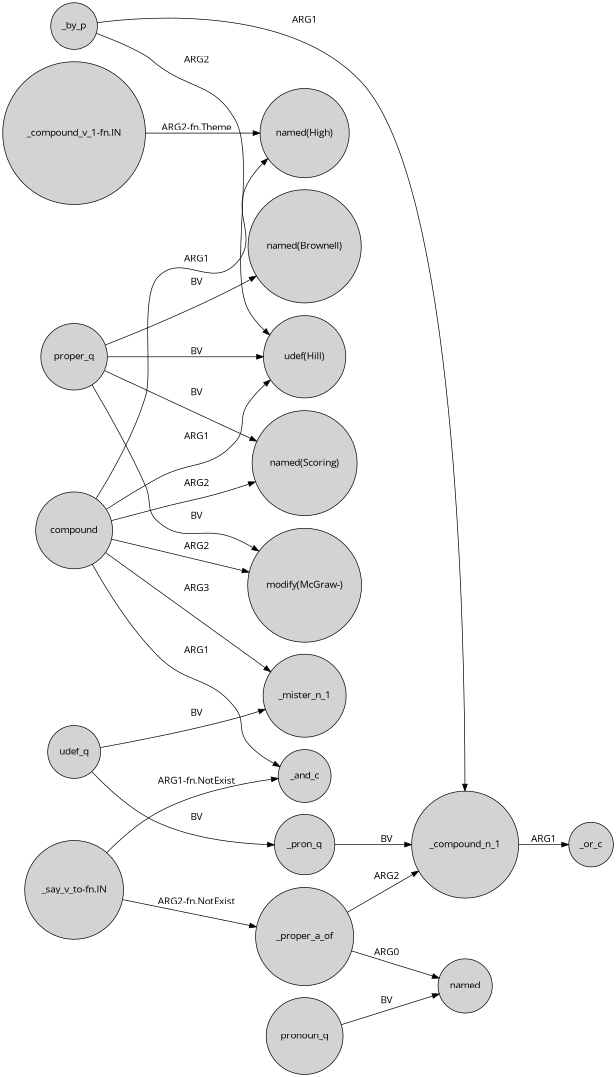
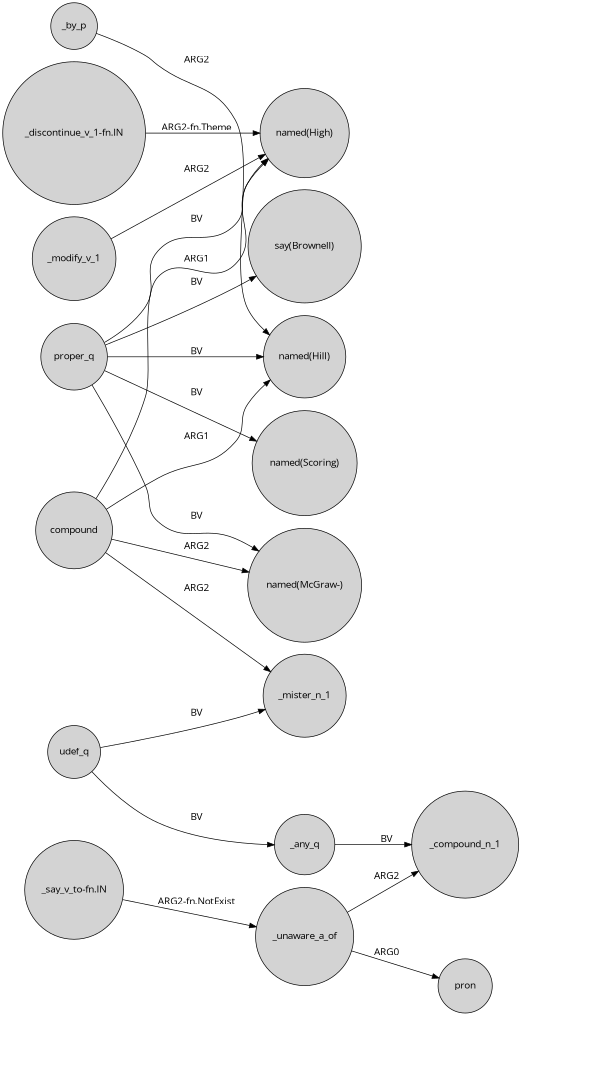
node "_compound_v_1-fn.IN": label "_compound_v_1-fn.IN" -> "_discontinue_v_1-fn.IN"
edge "proper_q" -> "named(High)": added, label "BV"
node "named(Brownell)": label "named(Brownell)" -> "say(Brownell)"
node "_modify_v_1": added
edge "_by_p" -> "_compound_n_1": removed, label "ARG1"
node "udef(Hill)": label "udef(Hill)" -> "named(Hill)"
edge "compound" -> "named(Scoring)": removed, label "ARG2"
node "modify(McGraw-)": label "modify(McGraw-)" -> "named(McGraw-)"
edge "compound" -> "_mister_n_1": label "ARG3" -> "ARG2"
node "_and_c": removed
node "_pron_q": label "_pron_q" -> "_any_q"
node "_or_c": removed
node "_proper_a_of": label "_proper_a_of" -> "_unaware_a_of"
node "named": label "named" -> "pron"
node "pronoun_q": removed
